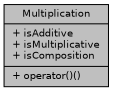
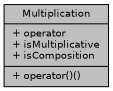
node "Multiplication": text "+ isAdditive" -> "+ operator"
